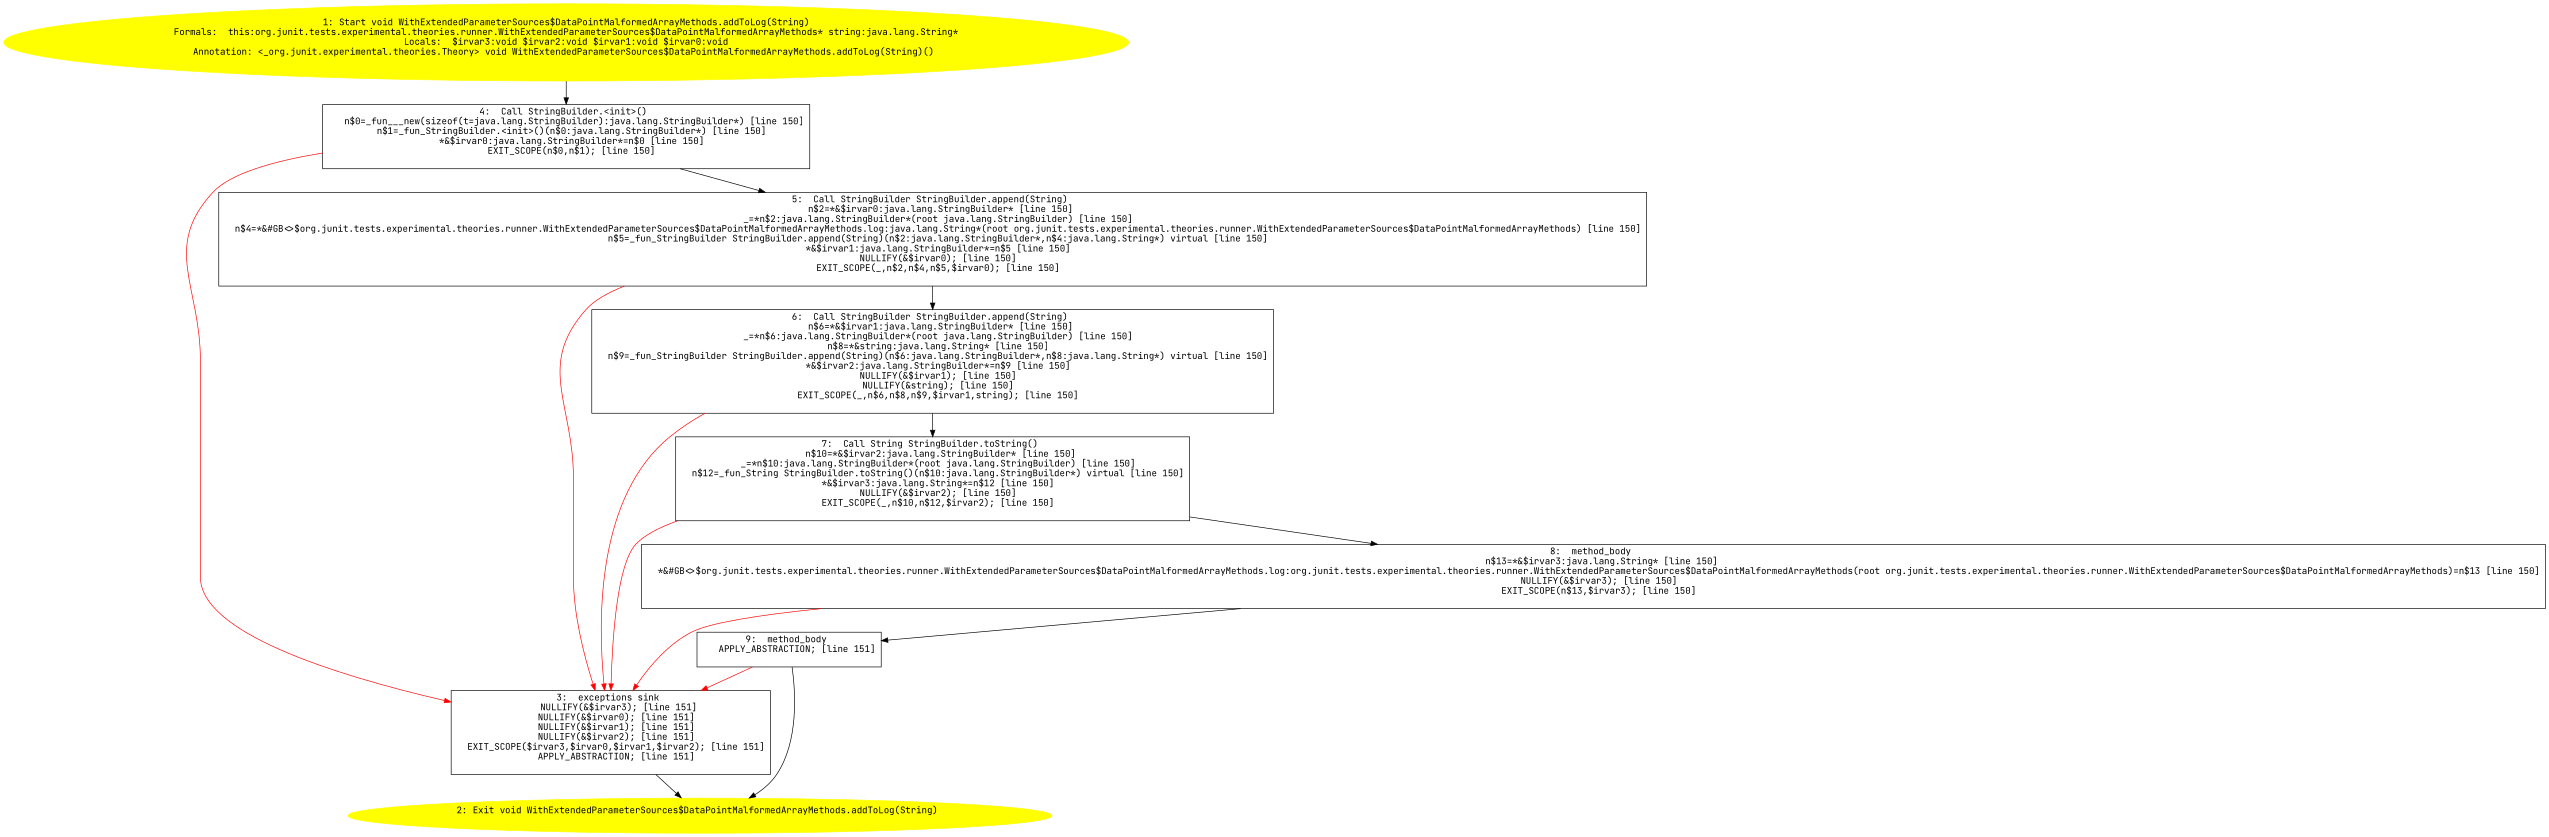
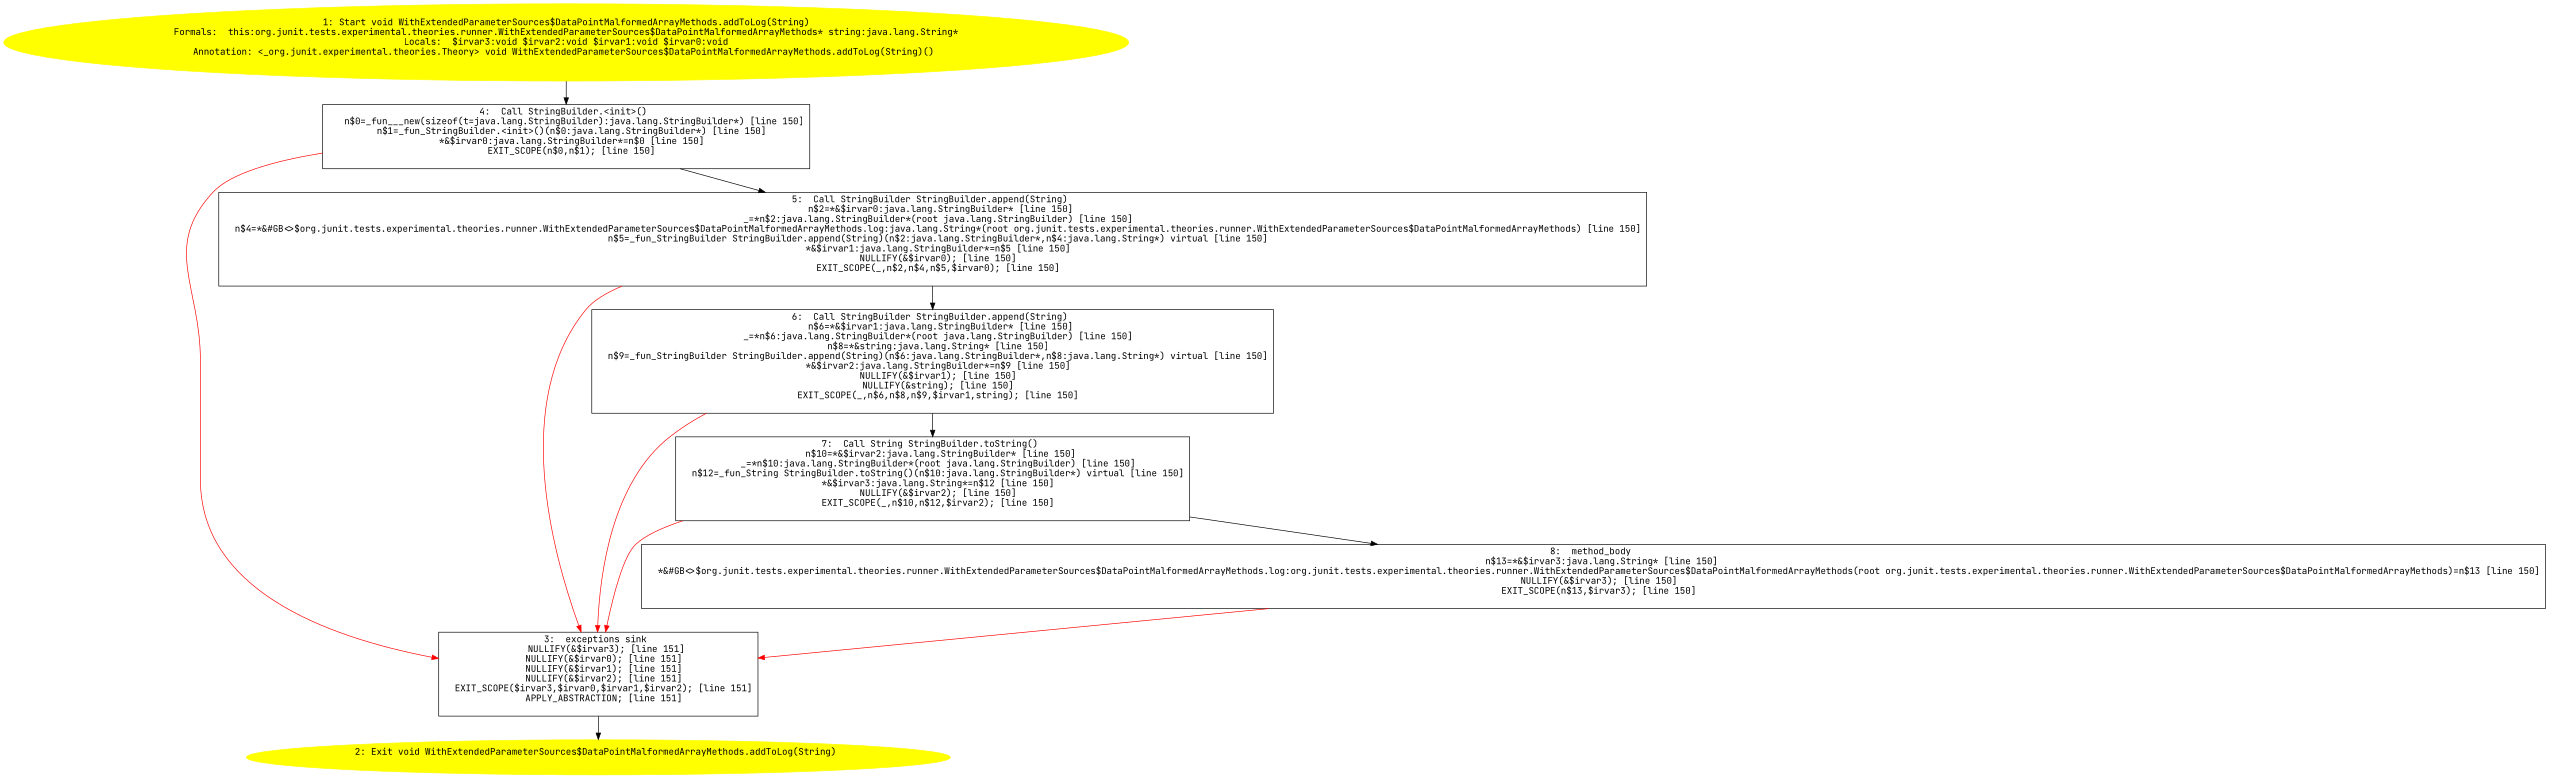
node "9:  method_body APPLY_ABSTRACTION; [line 151]": removed
